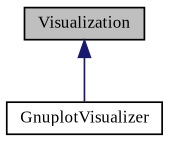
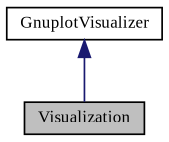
edge "GnuplotVisualizer" -> "Visualization": reversed
